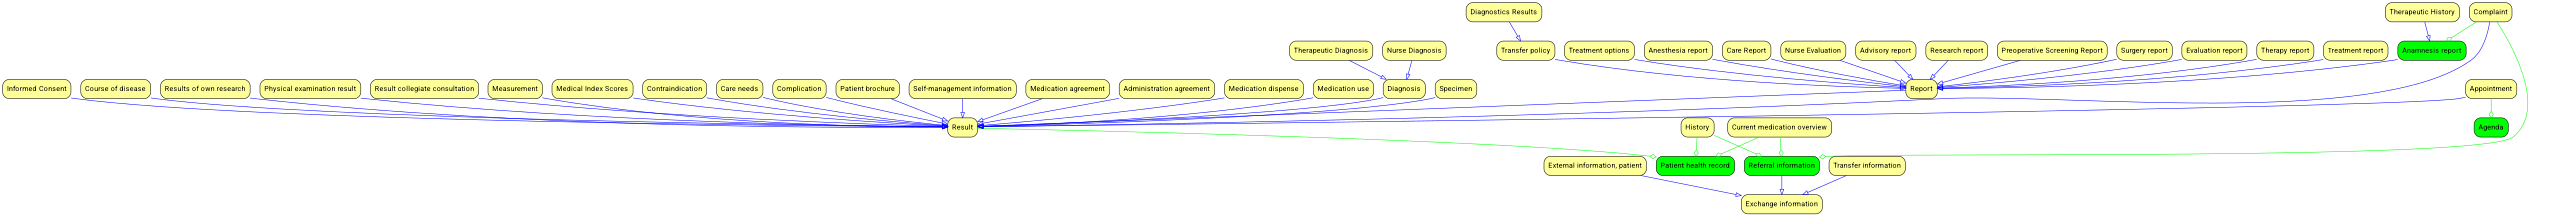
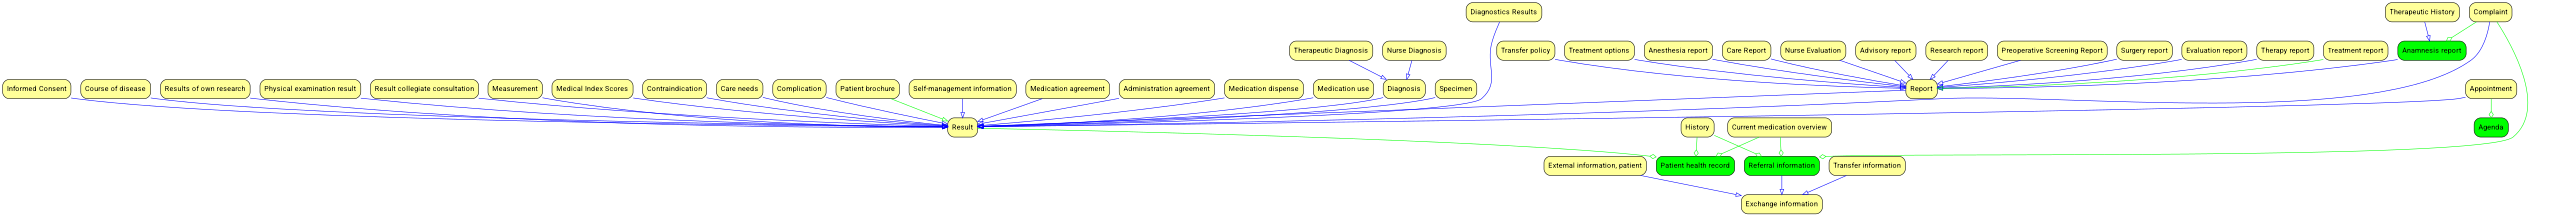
edge "Diagnostics Results" -> "Transfer policy": now "Diagnostics Results" -> "Result"
edge "Treatment report" -> "Report": color blue -> green
edge "Patient brochure" -> "Result": color blue -> green
